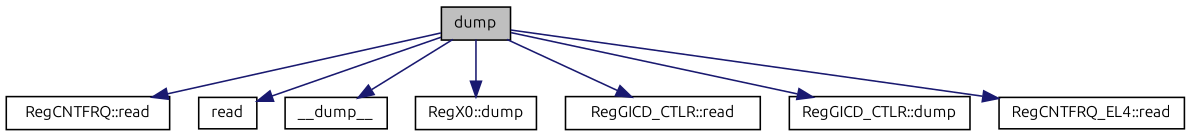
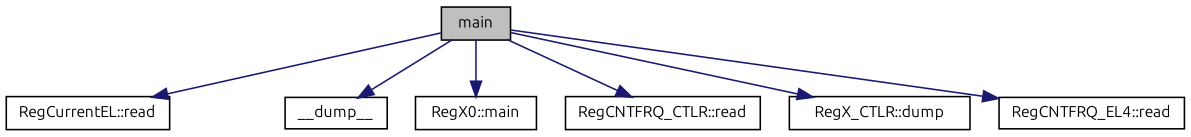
node "dump": label "dump" -> "main"
node "RegCNTFRQ::read": label "RegCNTFRQ::read" -> "RegCurrentEL::read"
node "read": removed
node "RegX0::dump": label "RegX0::dump" -> "RegX0::main"
node "RegGICD_CTLR::read": label "RegGICD_CTLR::read" -> "RegCNTFRQ_CTLR::read"
node "RegGICD_CTLR::dump": label "RegGICD_CTLR::dump" -> "RegX_CTLR::dump"
